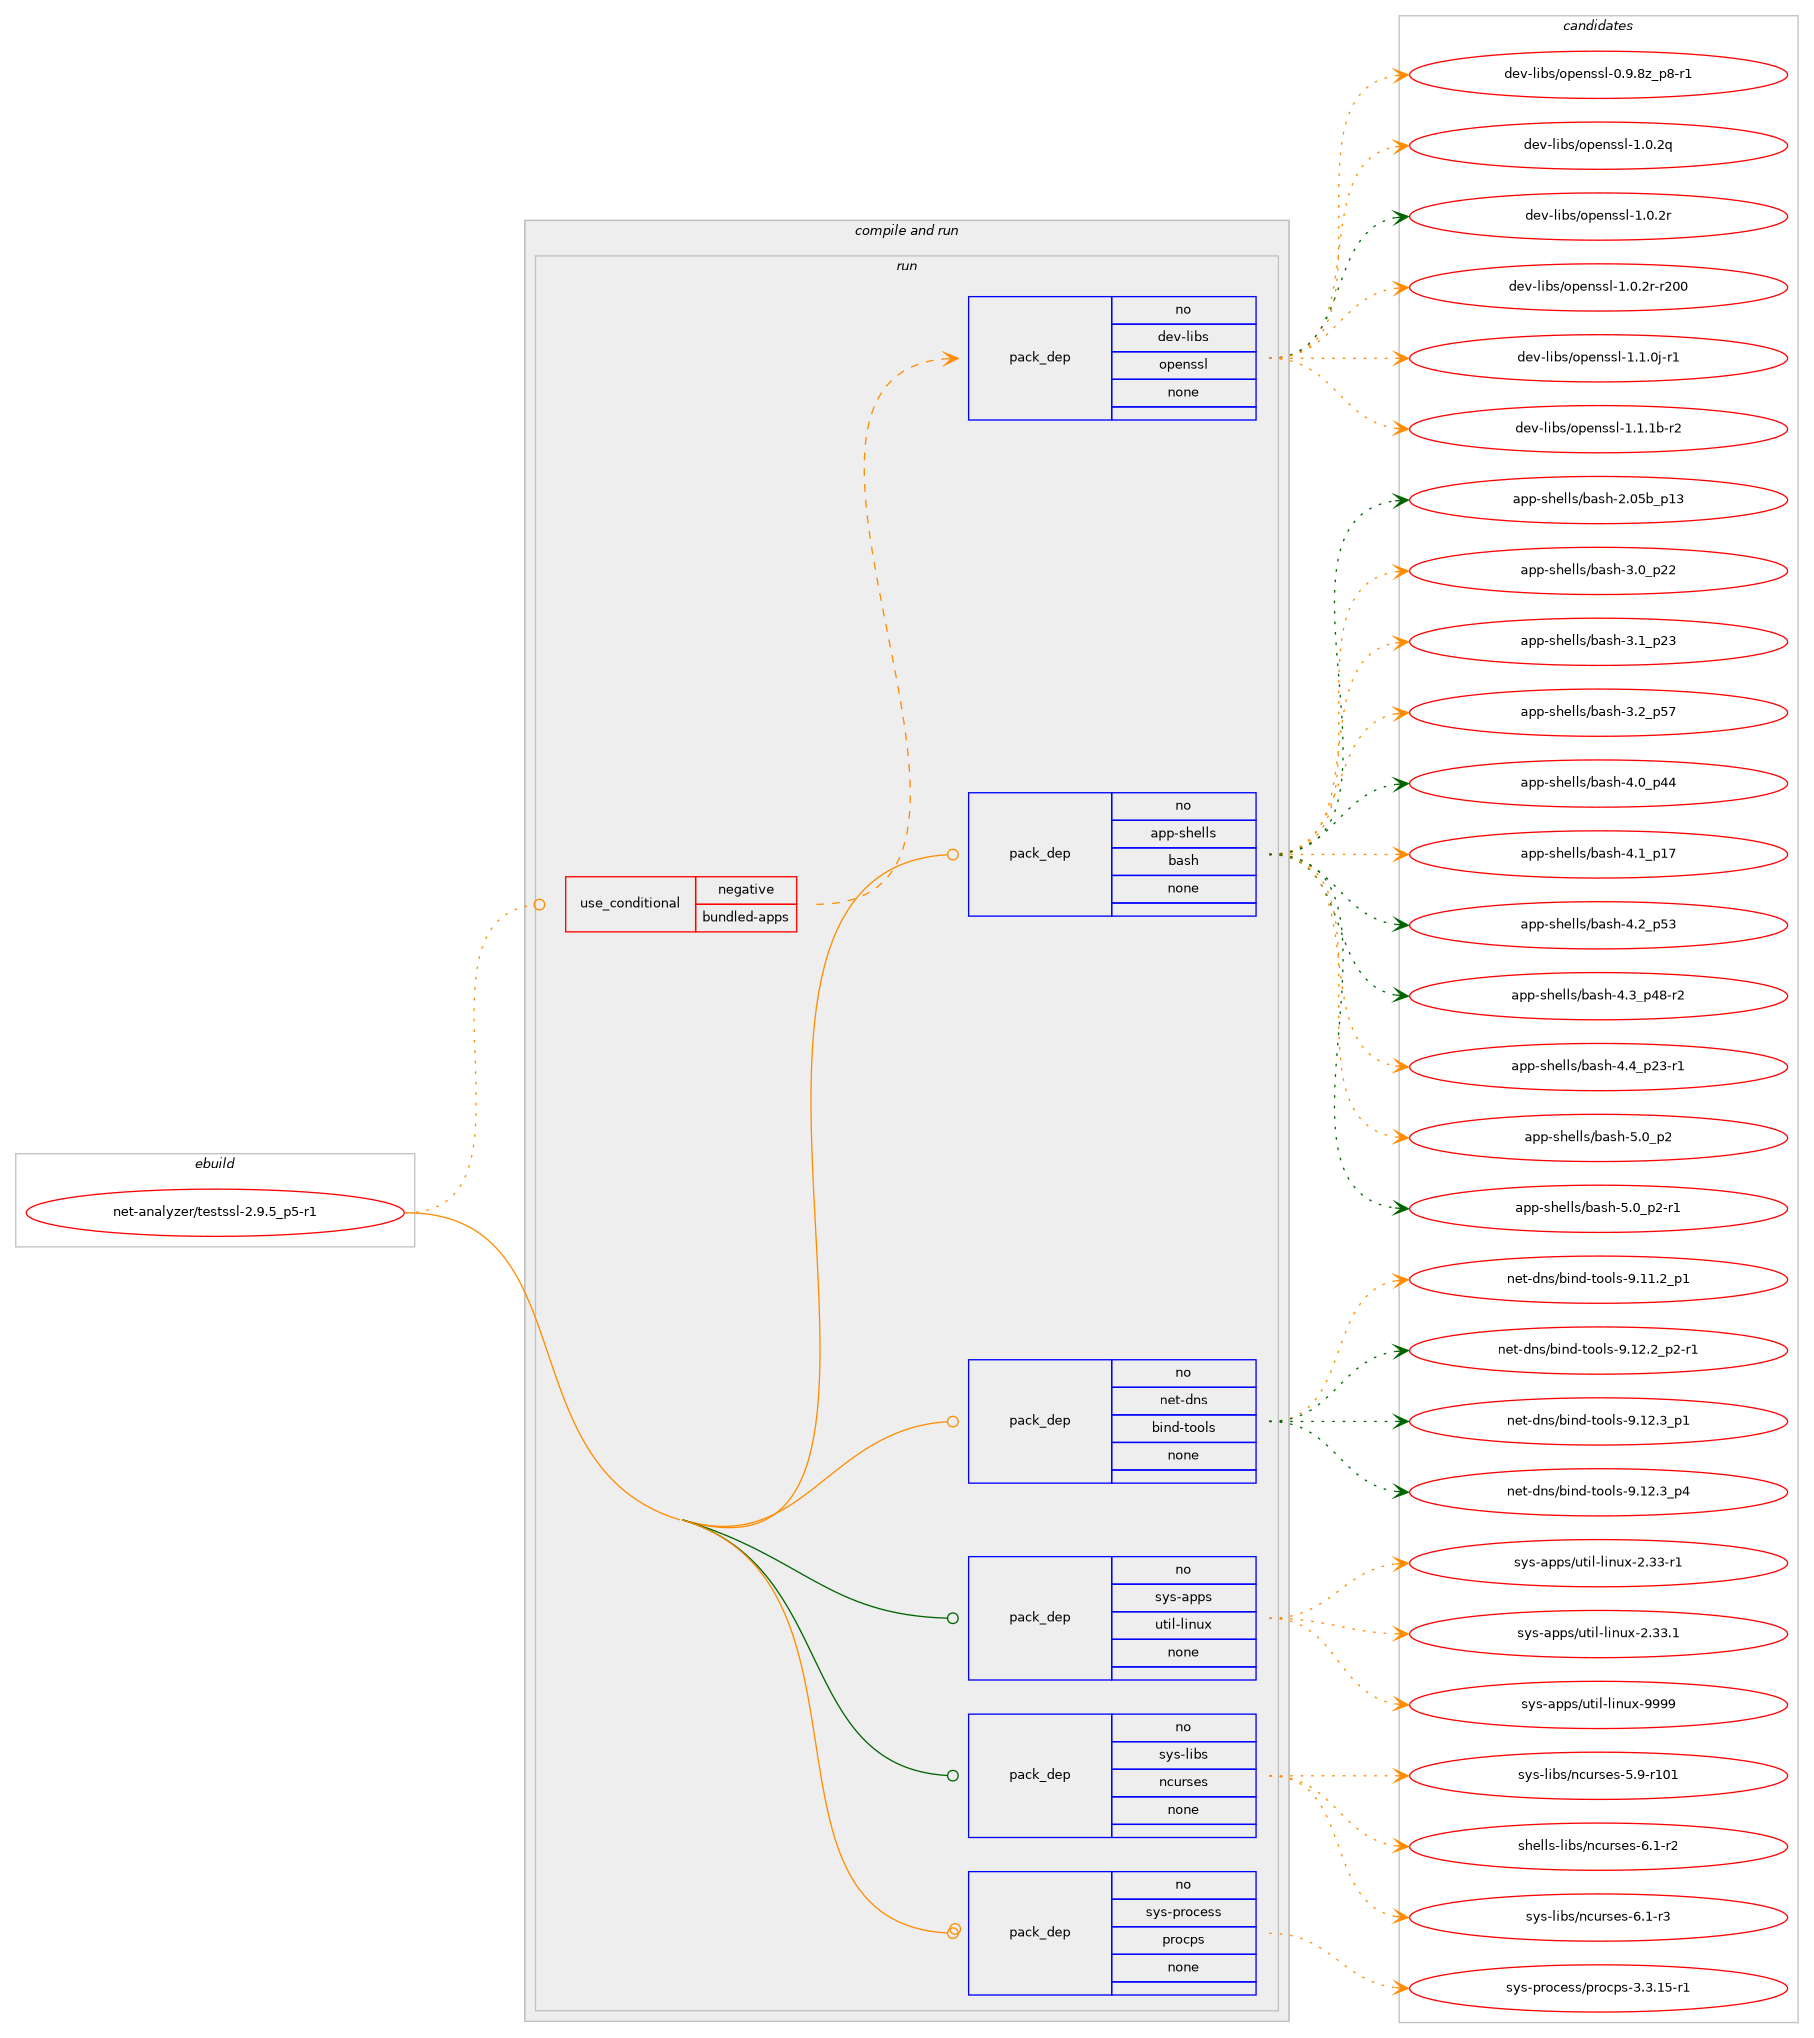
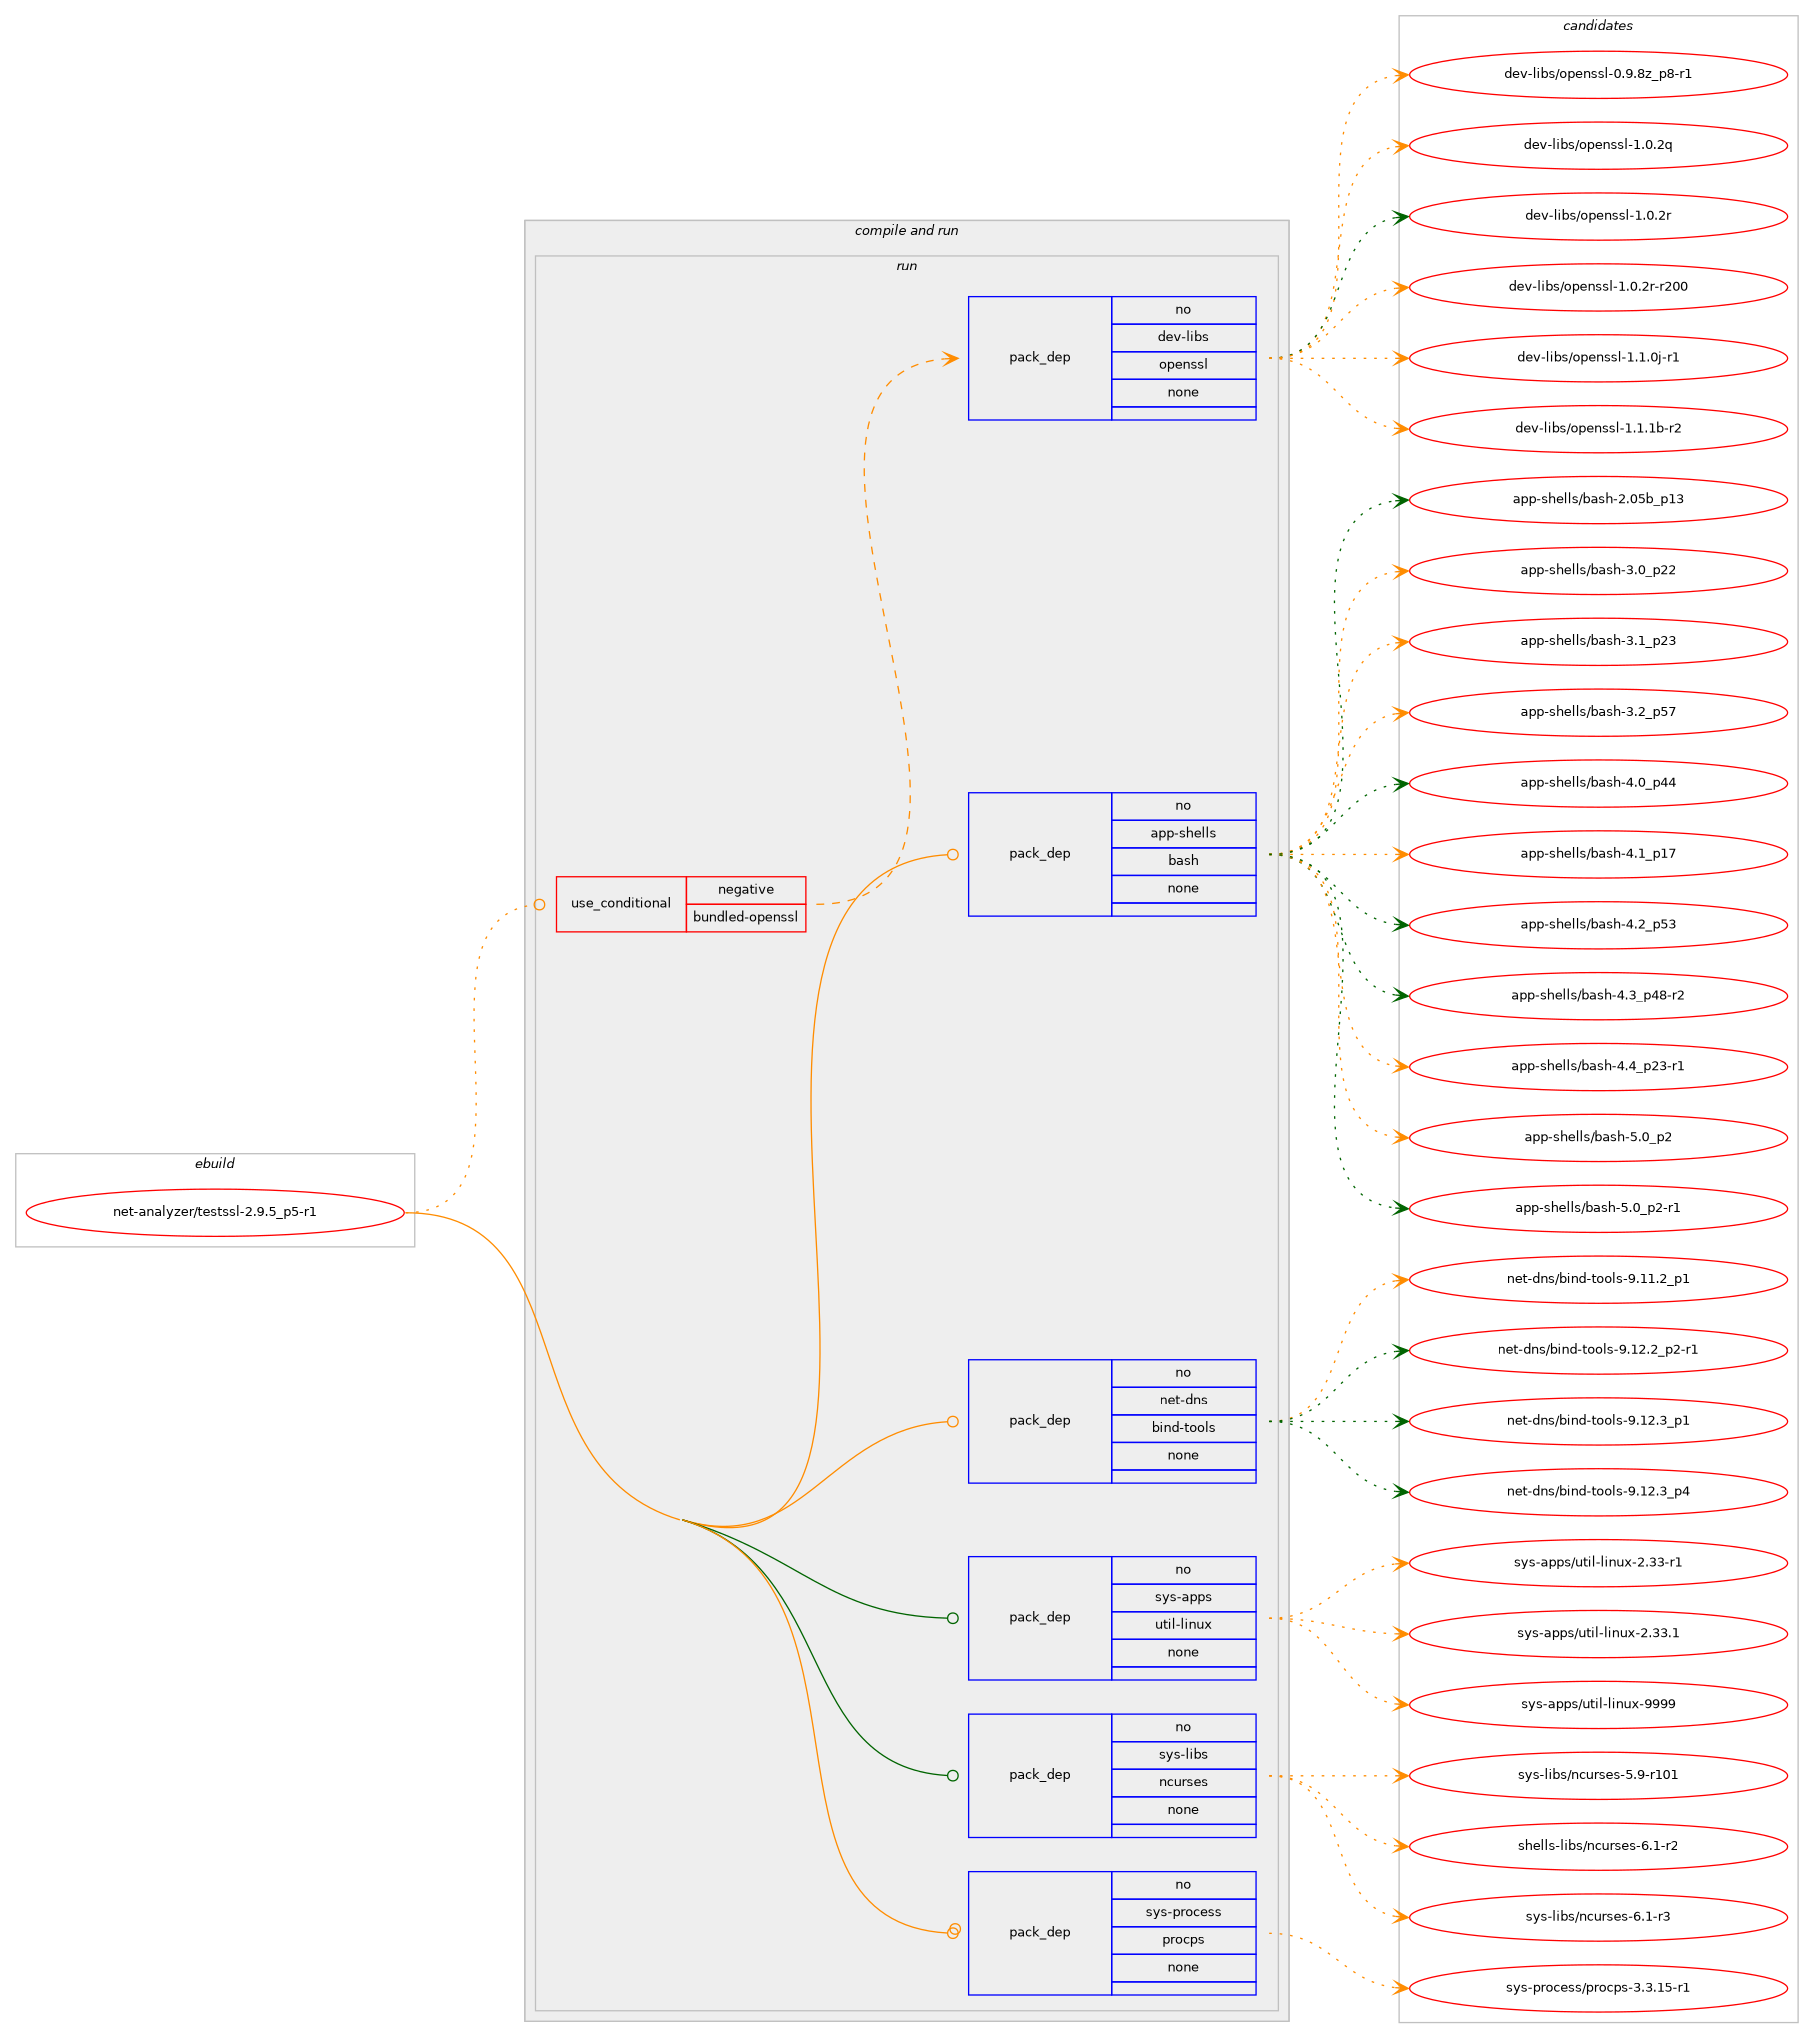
node "use_conditional": text "bundled-apps" -> "bundled-openssl"
